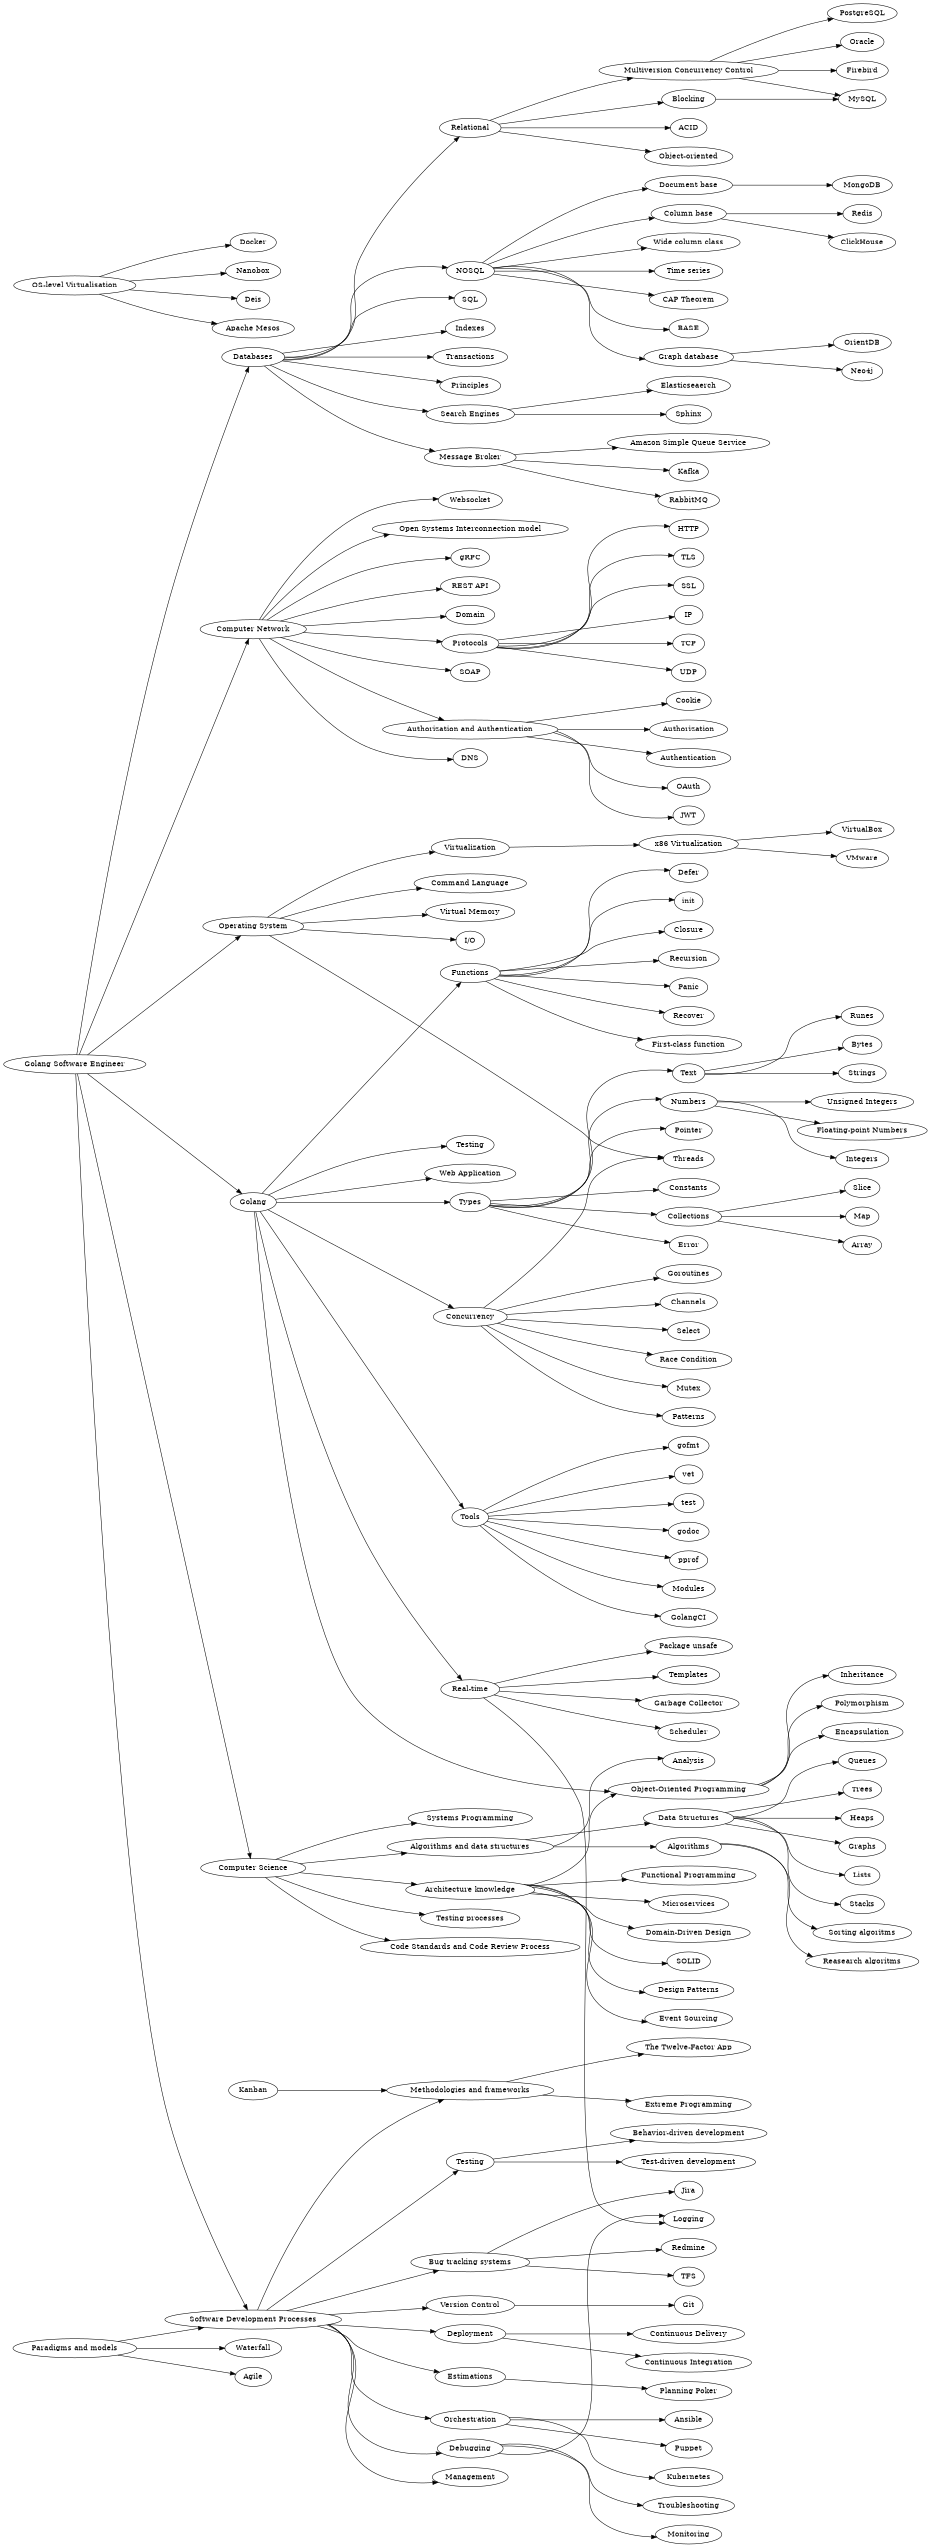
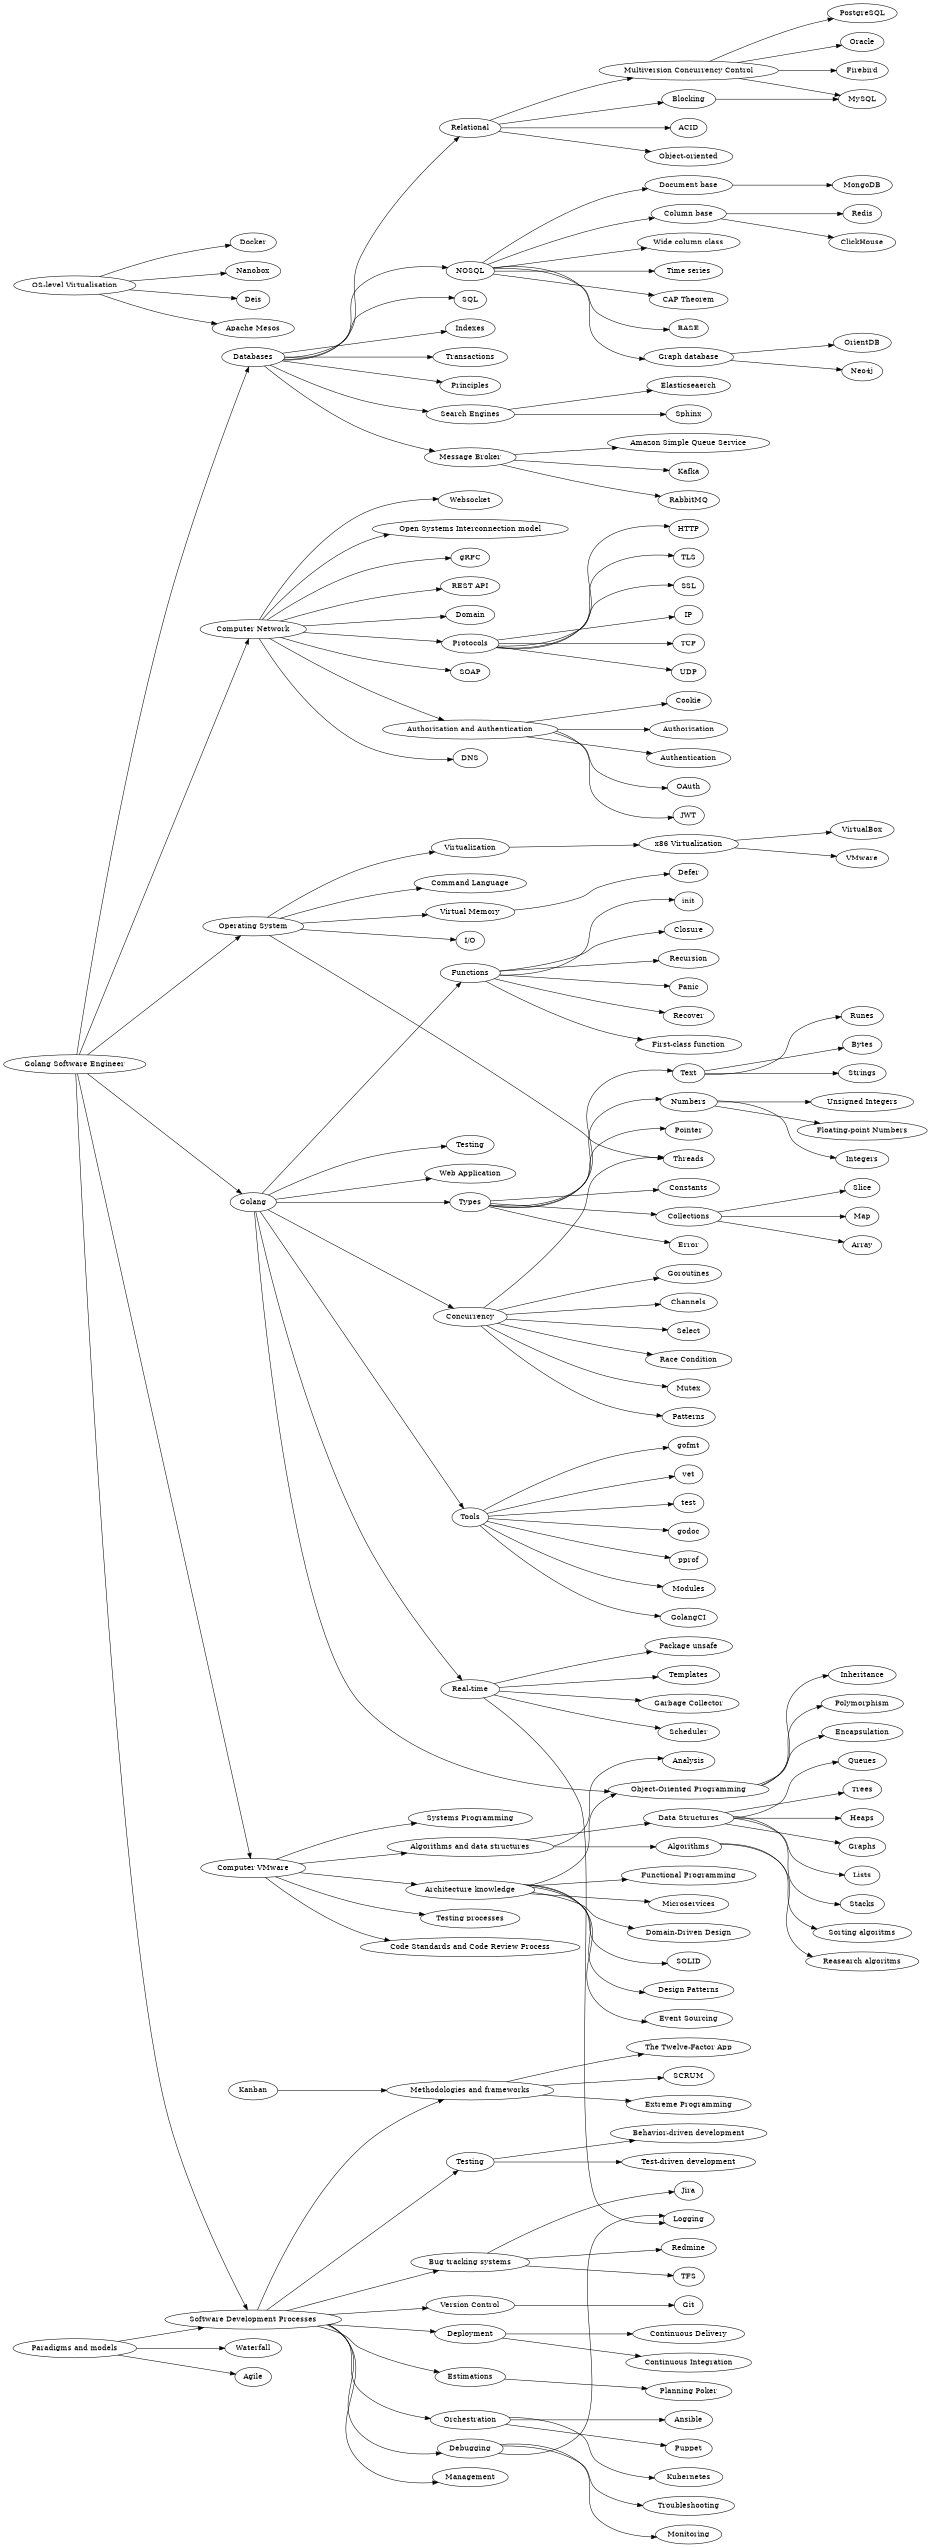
edge "Functions" -> "Defer": now "Virtual Memory" -> "Defer"
node "Computer Science": label "Computer Science" -> "Computer VMware"
node "SCRUM": added
